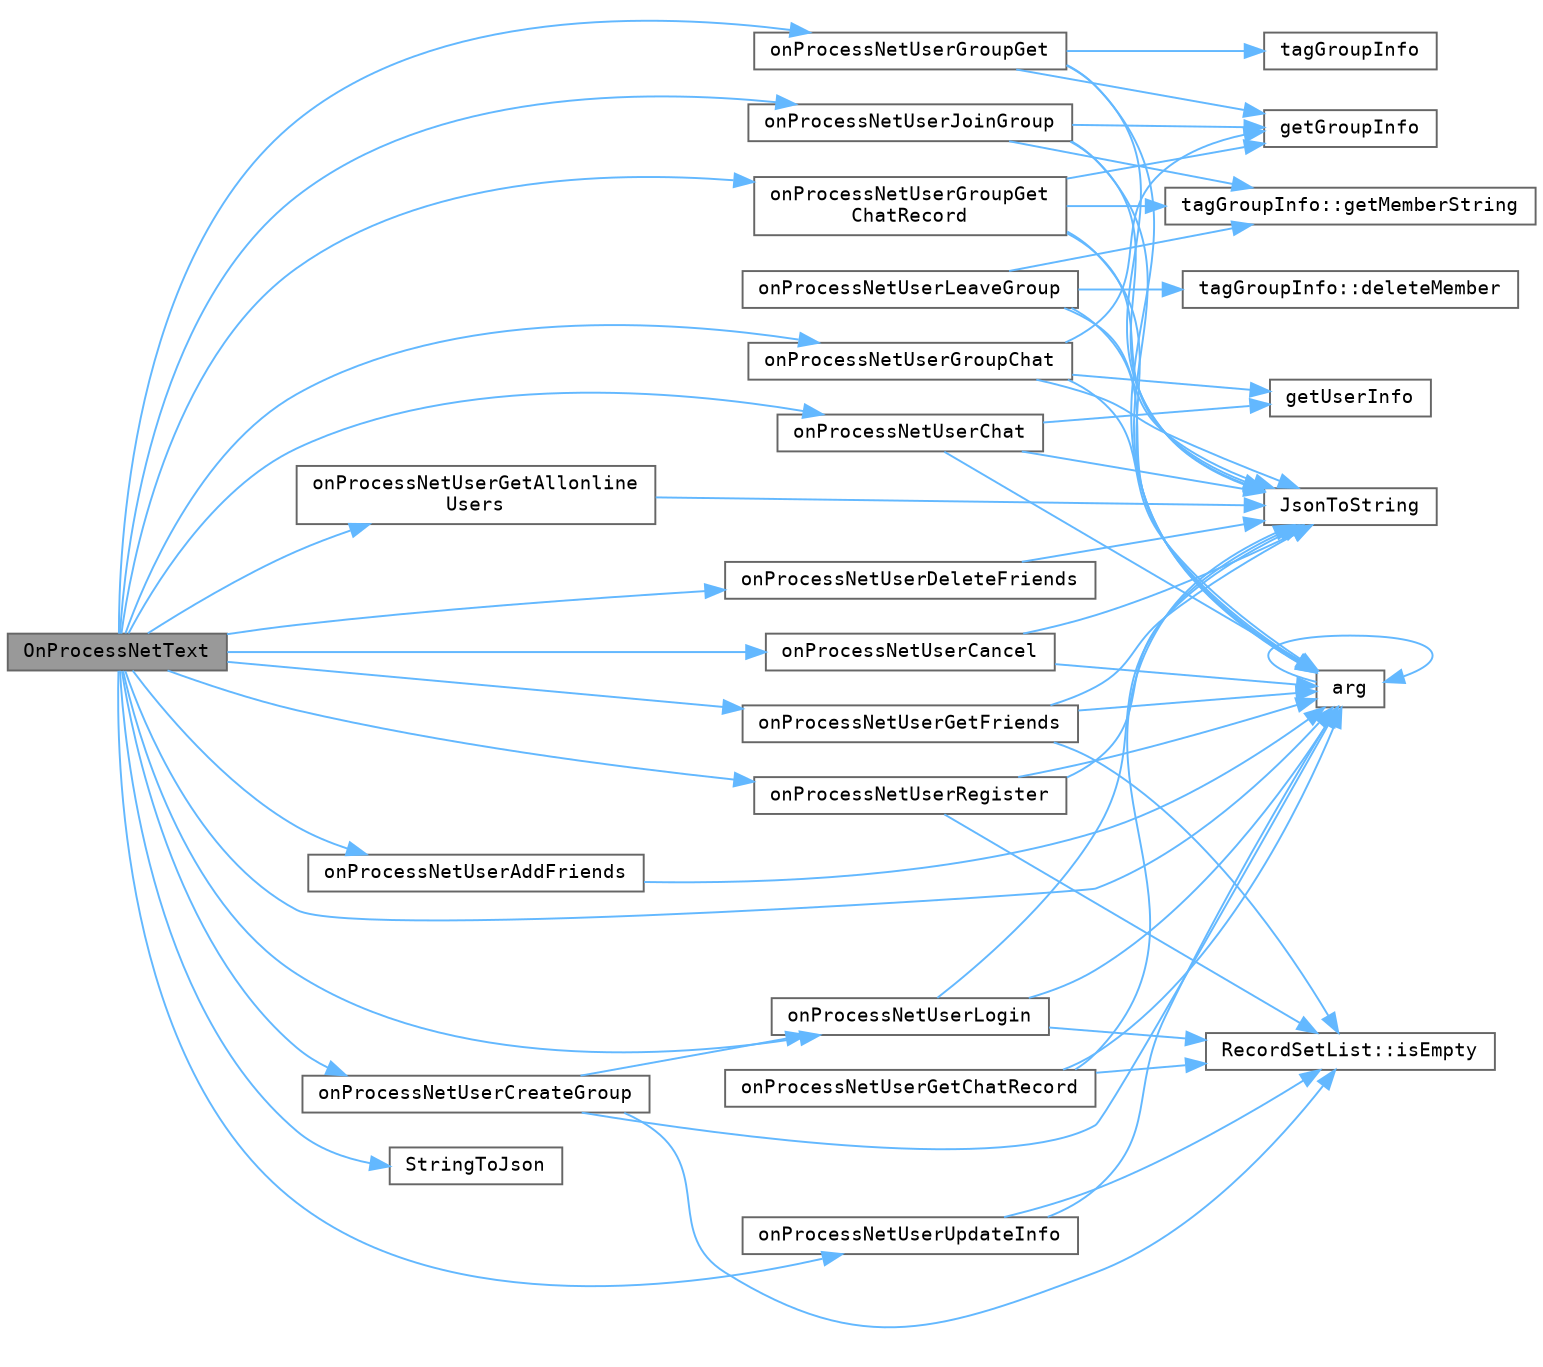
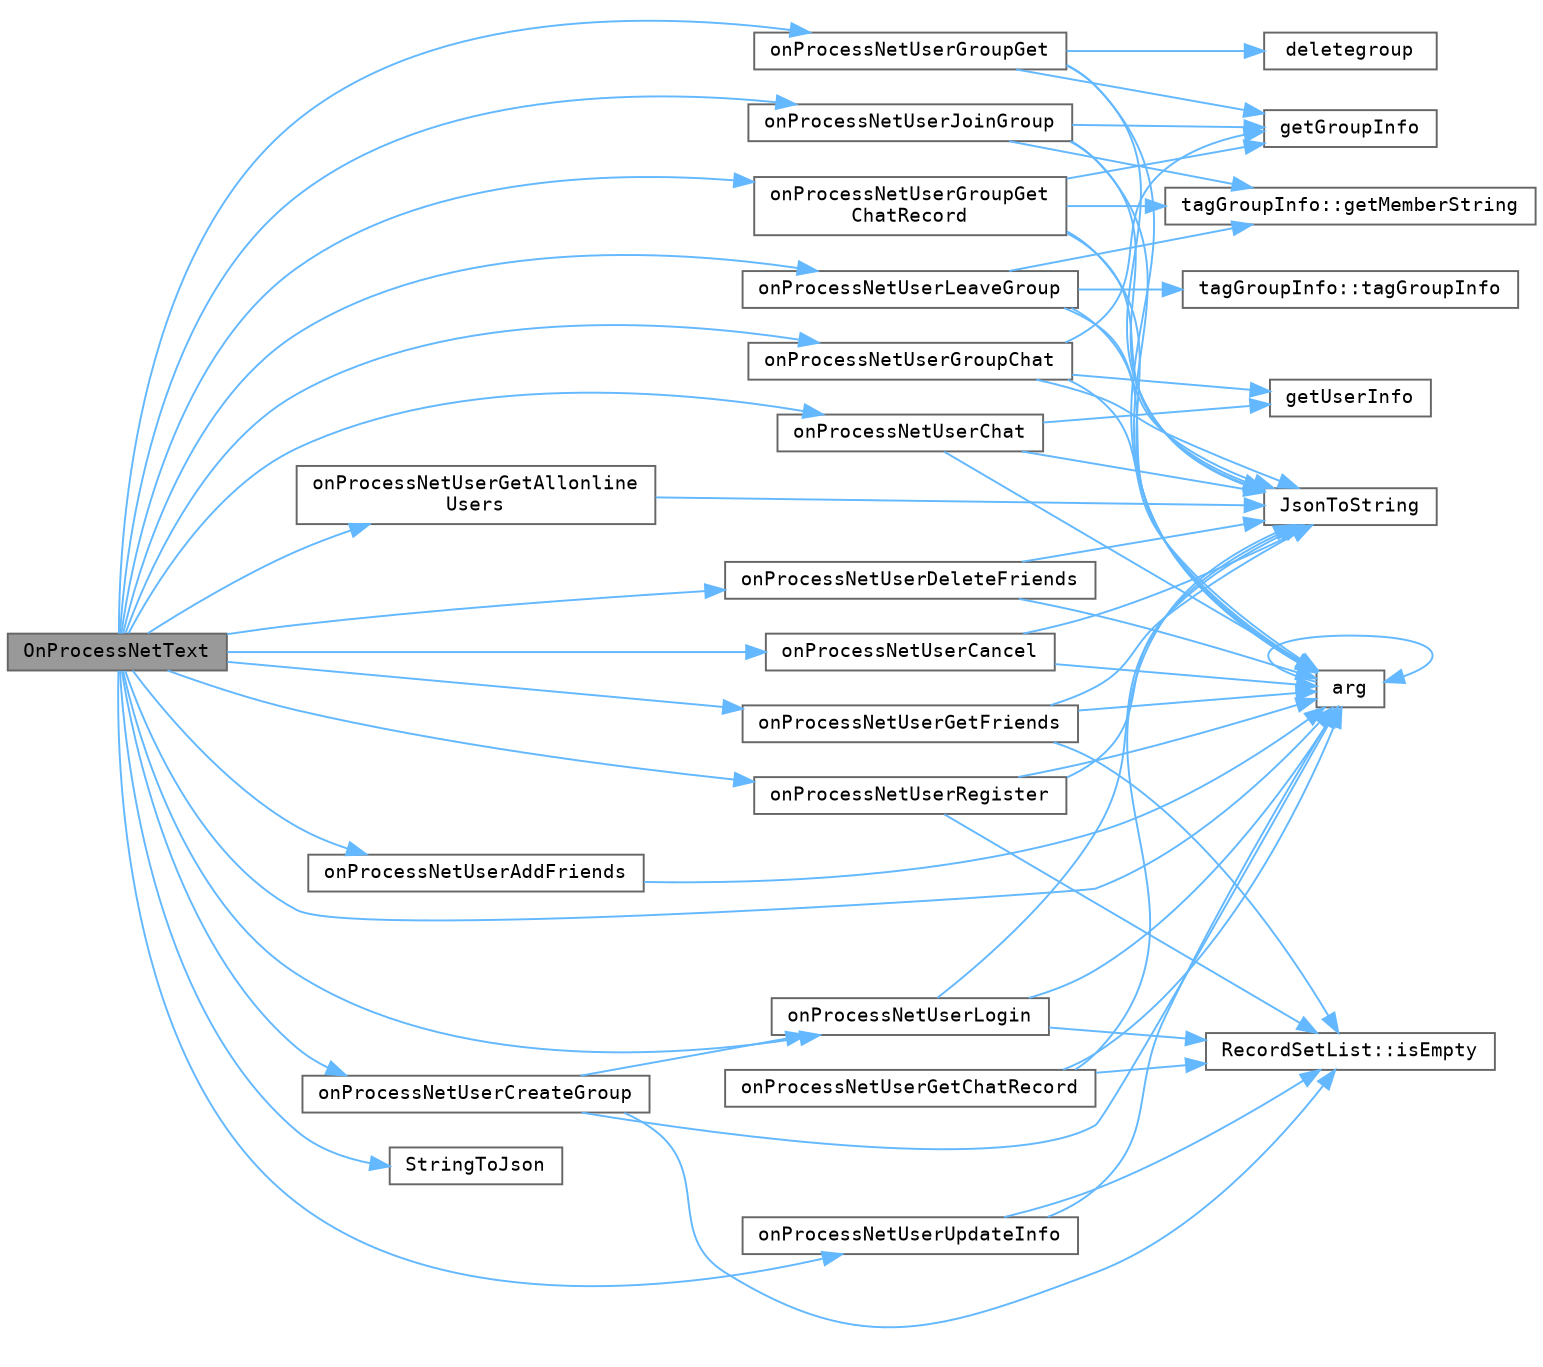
node "tagGroupInfo": label "tagGroupInfo" -> "deletegroup"
node "tagGroupInfo::deleteMember": label "tagGroupInfo::deleteMember" -> "tagGroupInfo::tagGroupInfo"
edge "OnProcessNetText" -> "onProcessNetUserLeaveGroup": added
edge "onProcessNetUserDeleteFriends" -> "arg": added
